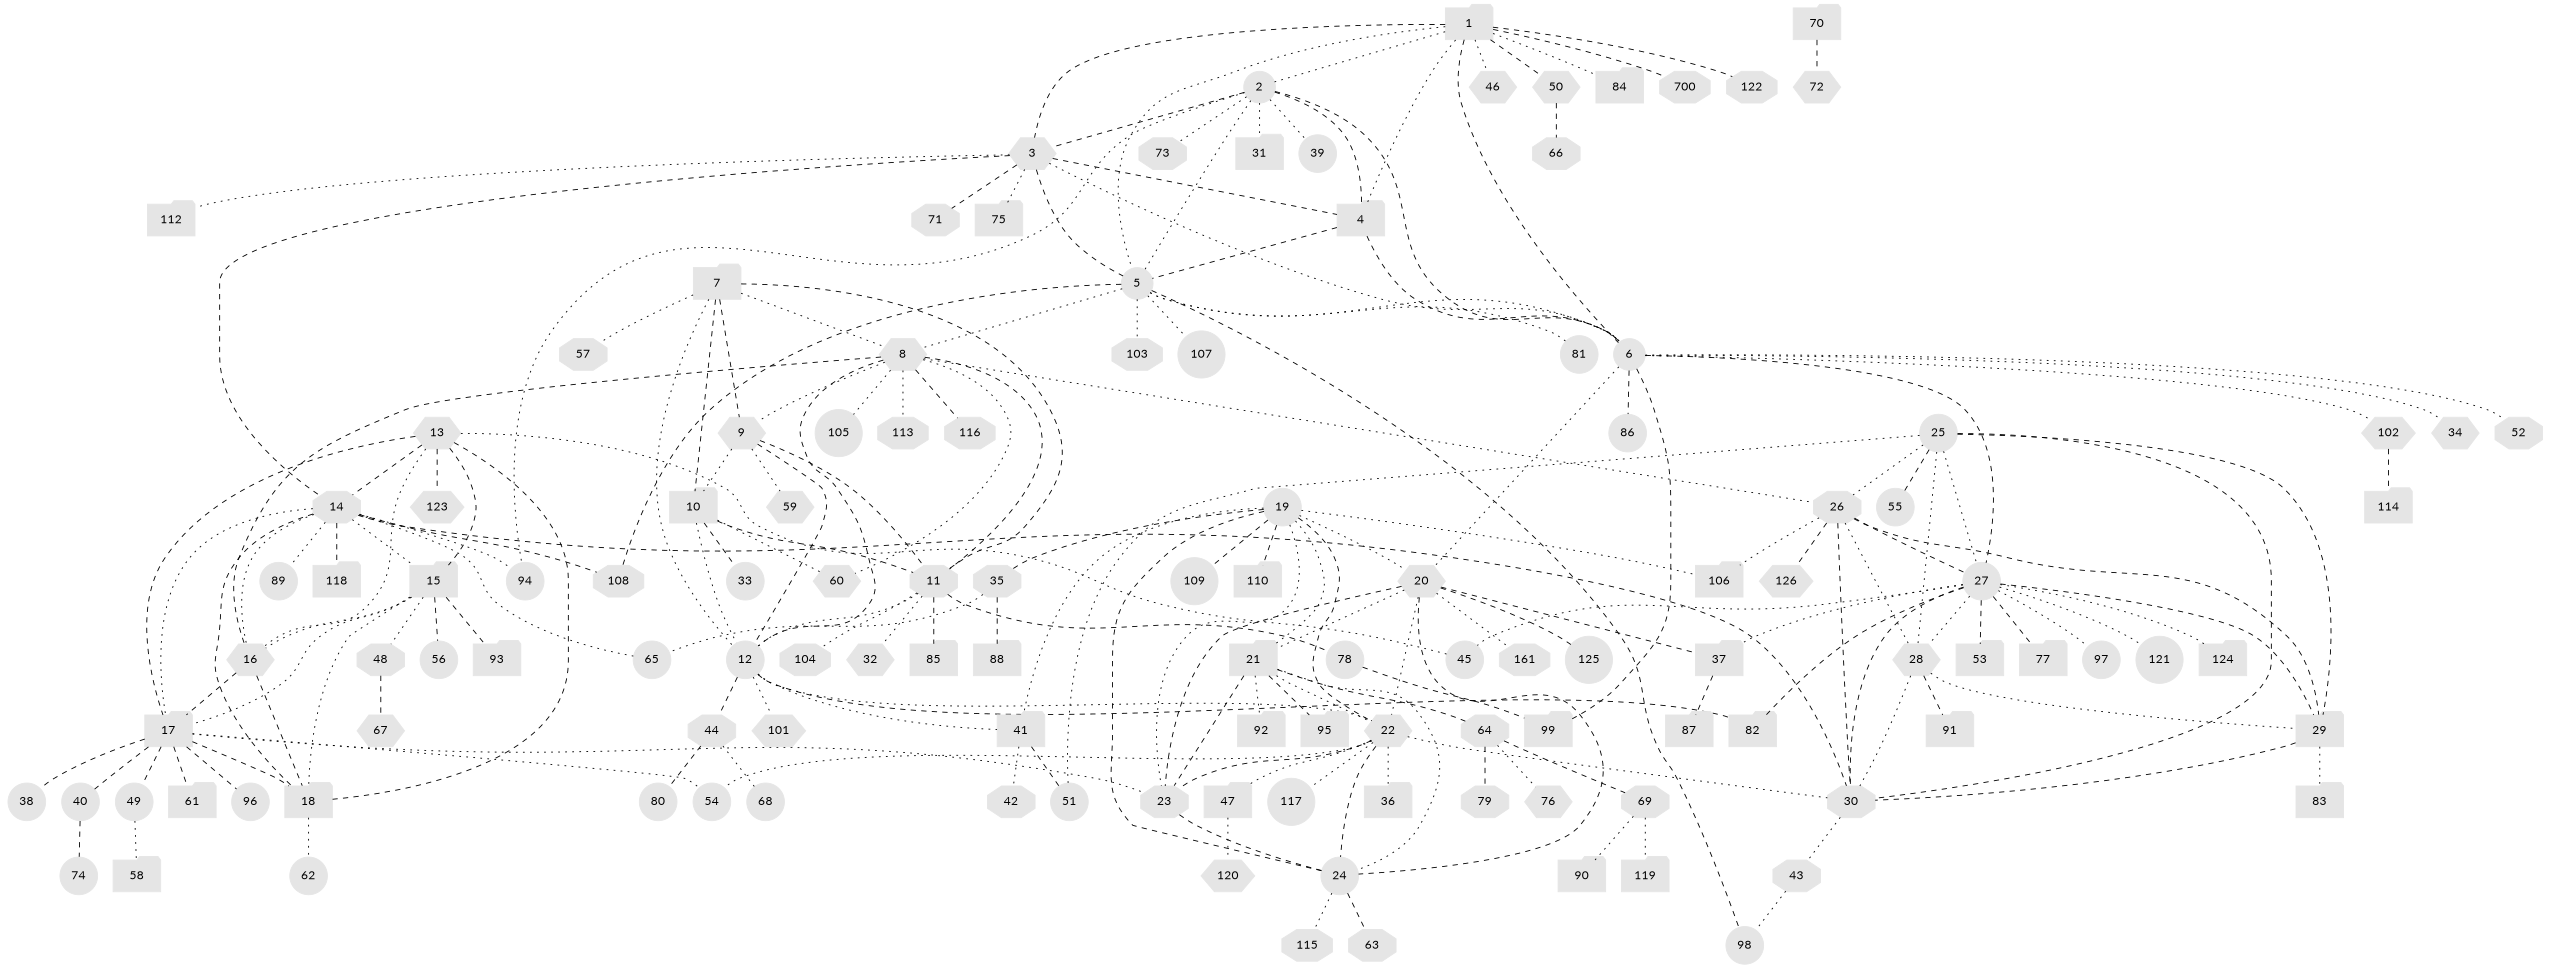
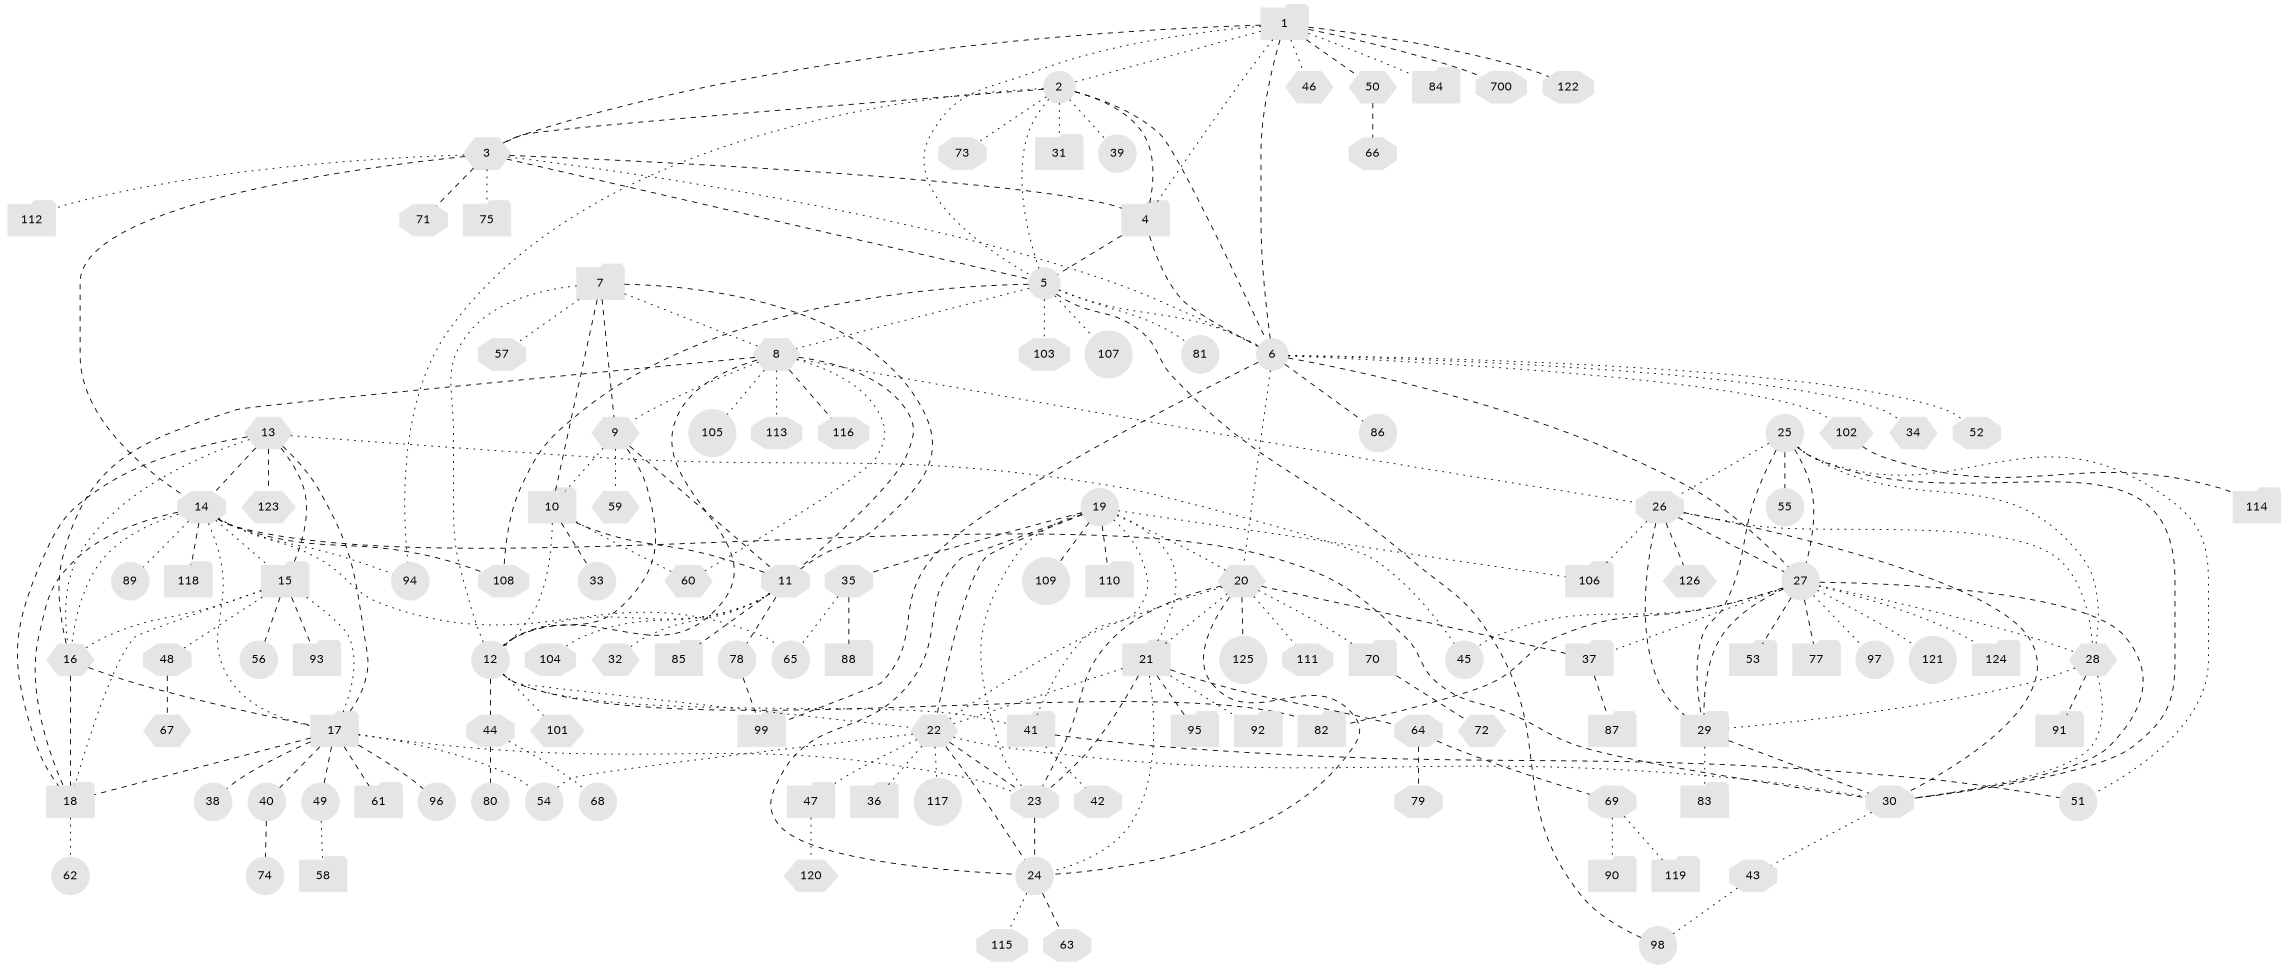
edge "25" -- "27": style dotted -> dashed
edge "20" -- "70": added
node "161": label "161" -> "111"
node "76": removed
